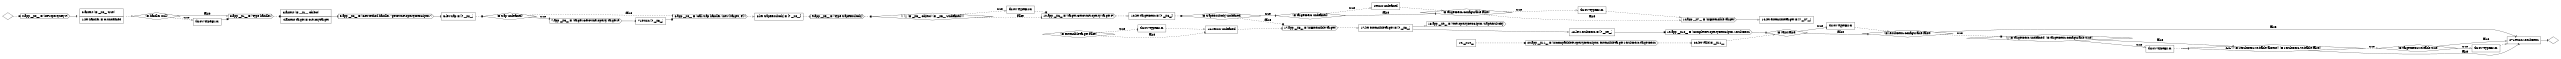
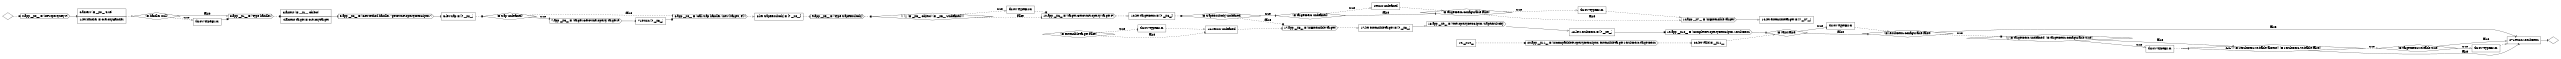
node "0:assert (= __x0__ true)": text "1:let handler = O.Undefined" -> "1:let handler = O.ProxyHandler"
edge "17:let extensibleTarget = [? __x8__]" -> "18:let resultDesc = [? __x9__]": now "18:app __x9__ = (ToPropertyDescriptor trapResultObj)" -> "18:let resultDesc = [? __x9__]"
